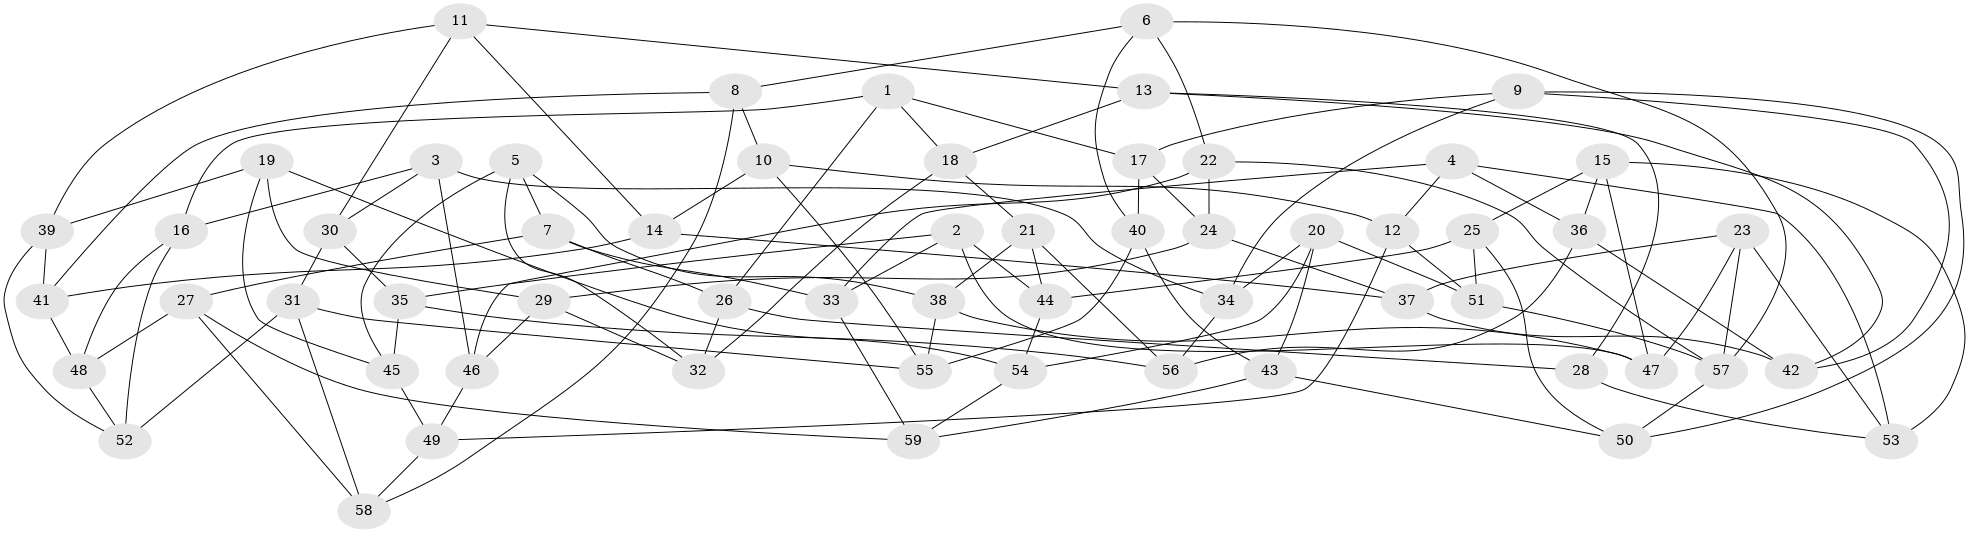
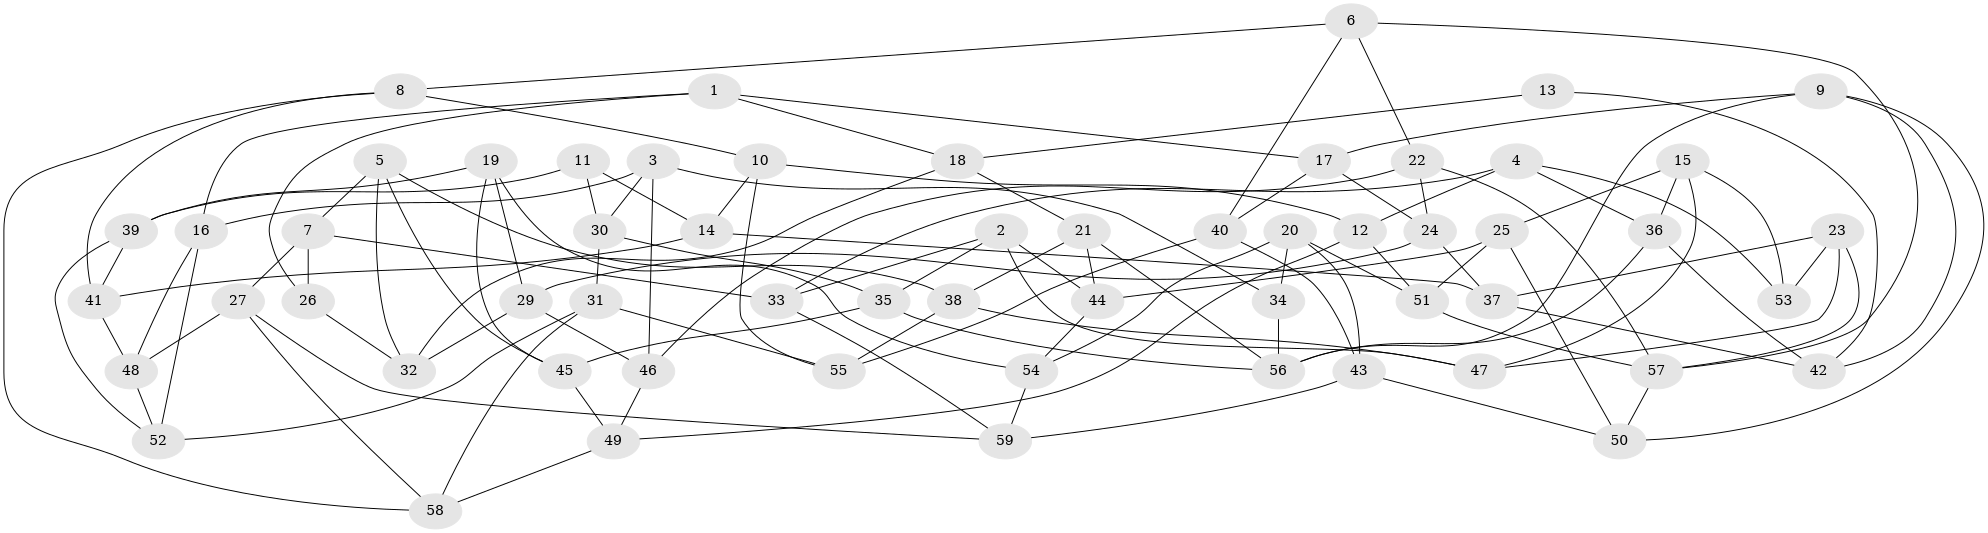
edge "11" -- "13": removed
edge "9" -- "34": now "9" -- "56"
node "28": removed
